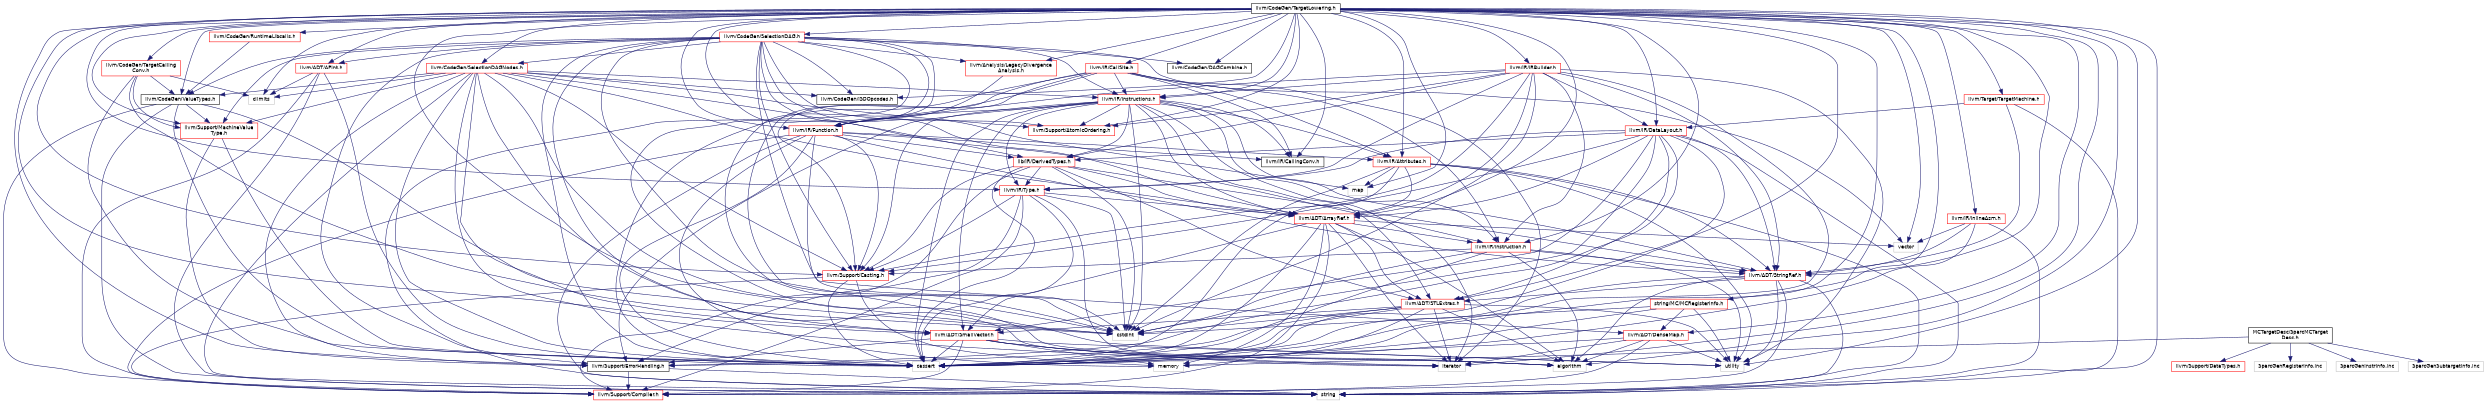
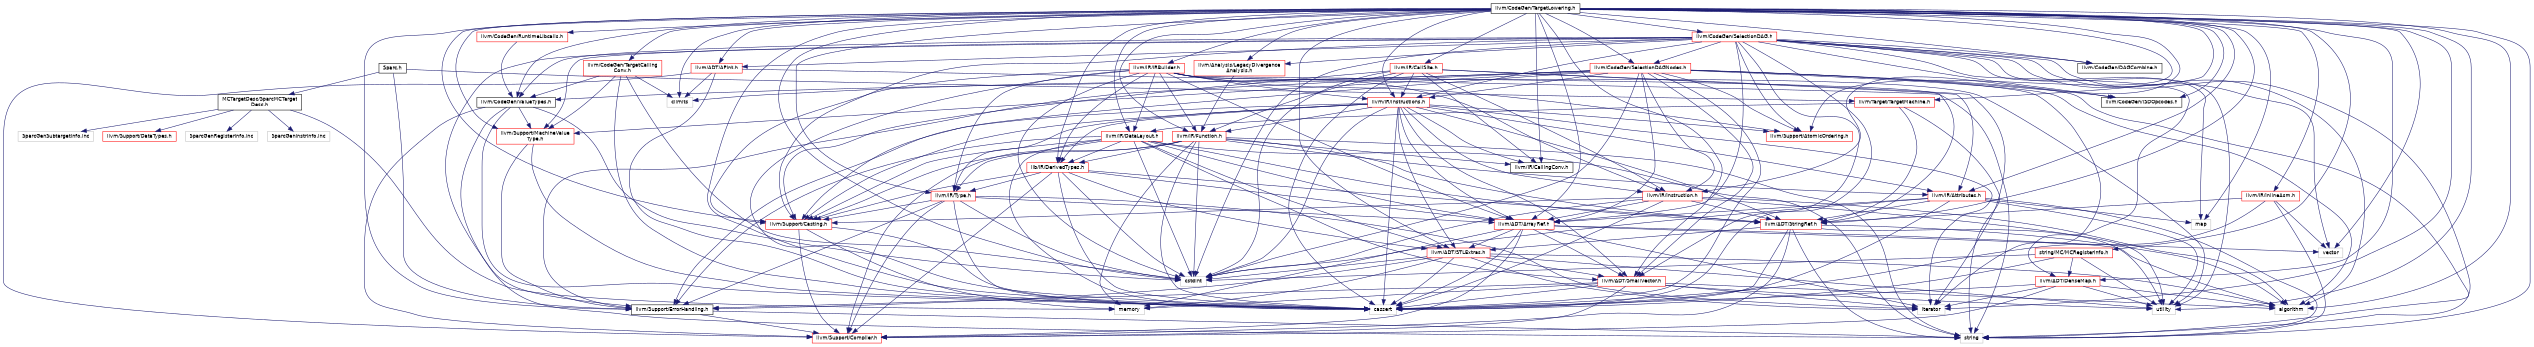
node "Sparc.h": added
edge "llvm/ADT/ArrayRef.h" -> "llvm/IR/Instruction.h": reversed
